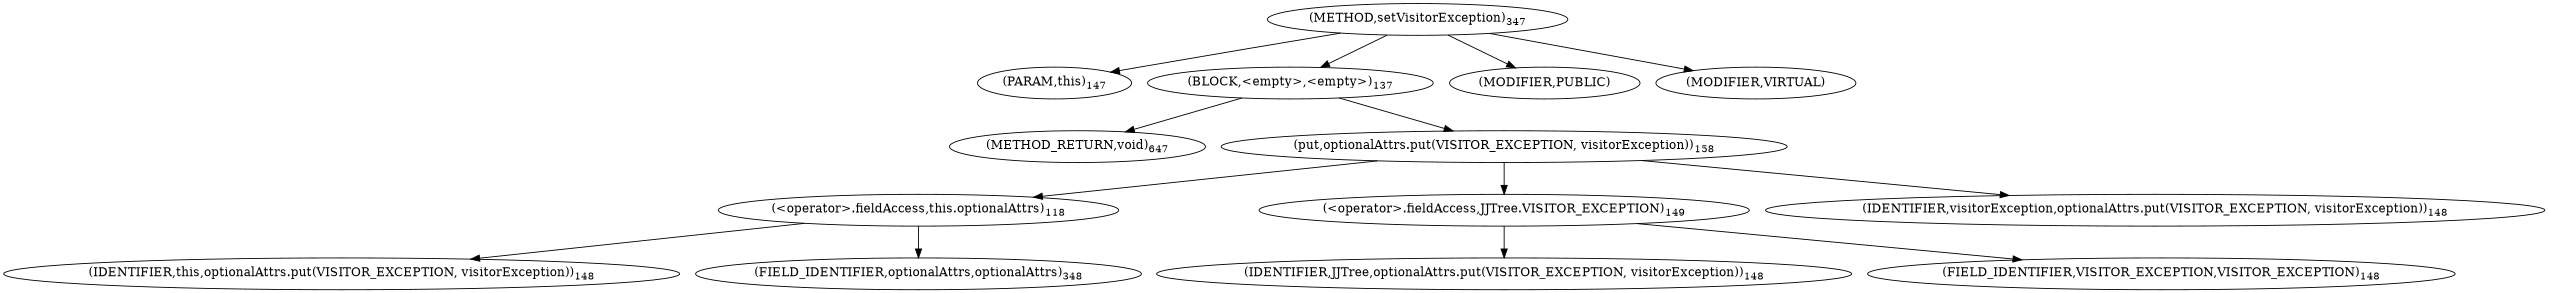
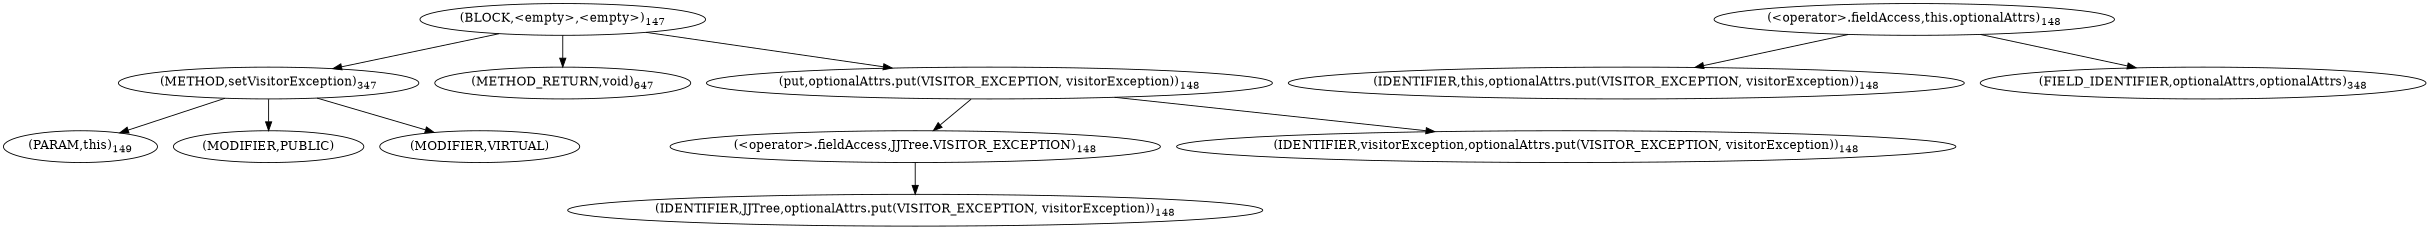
edge "(METHOD,setVisitorException)" -> "(BLOCK,<empty>,<empty>)": reversed
node "(PARAM,this)": text "147" -> "149"
node "(BLOCK,<empty>,<empty>)": text "137" -> "147"
node "(put,optionalAttrs.put(VISITOR_EXCEPTION, visitorException))": text "158" -> "148"
edge "(put,optionalAttrs.put(VISITOR_EXCEPTION, visitorException))" -> "(<operator>.fieldAccess,this.optionalAttrs)": removed
node "(<operator>.fieldAccess,this.optionalAttrs)": text "118" -> "148"
node "(<operator>.fieldAccess,JJTree.VISITOR_EXCEPTION)": text "149" -> "148"
node "(FIELD_IDENTIFIER,VISITOR_EXCEPTION,VISITOR_EXCEPTION)": removed
